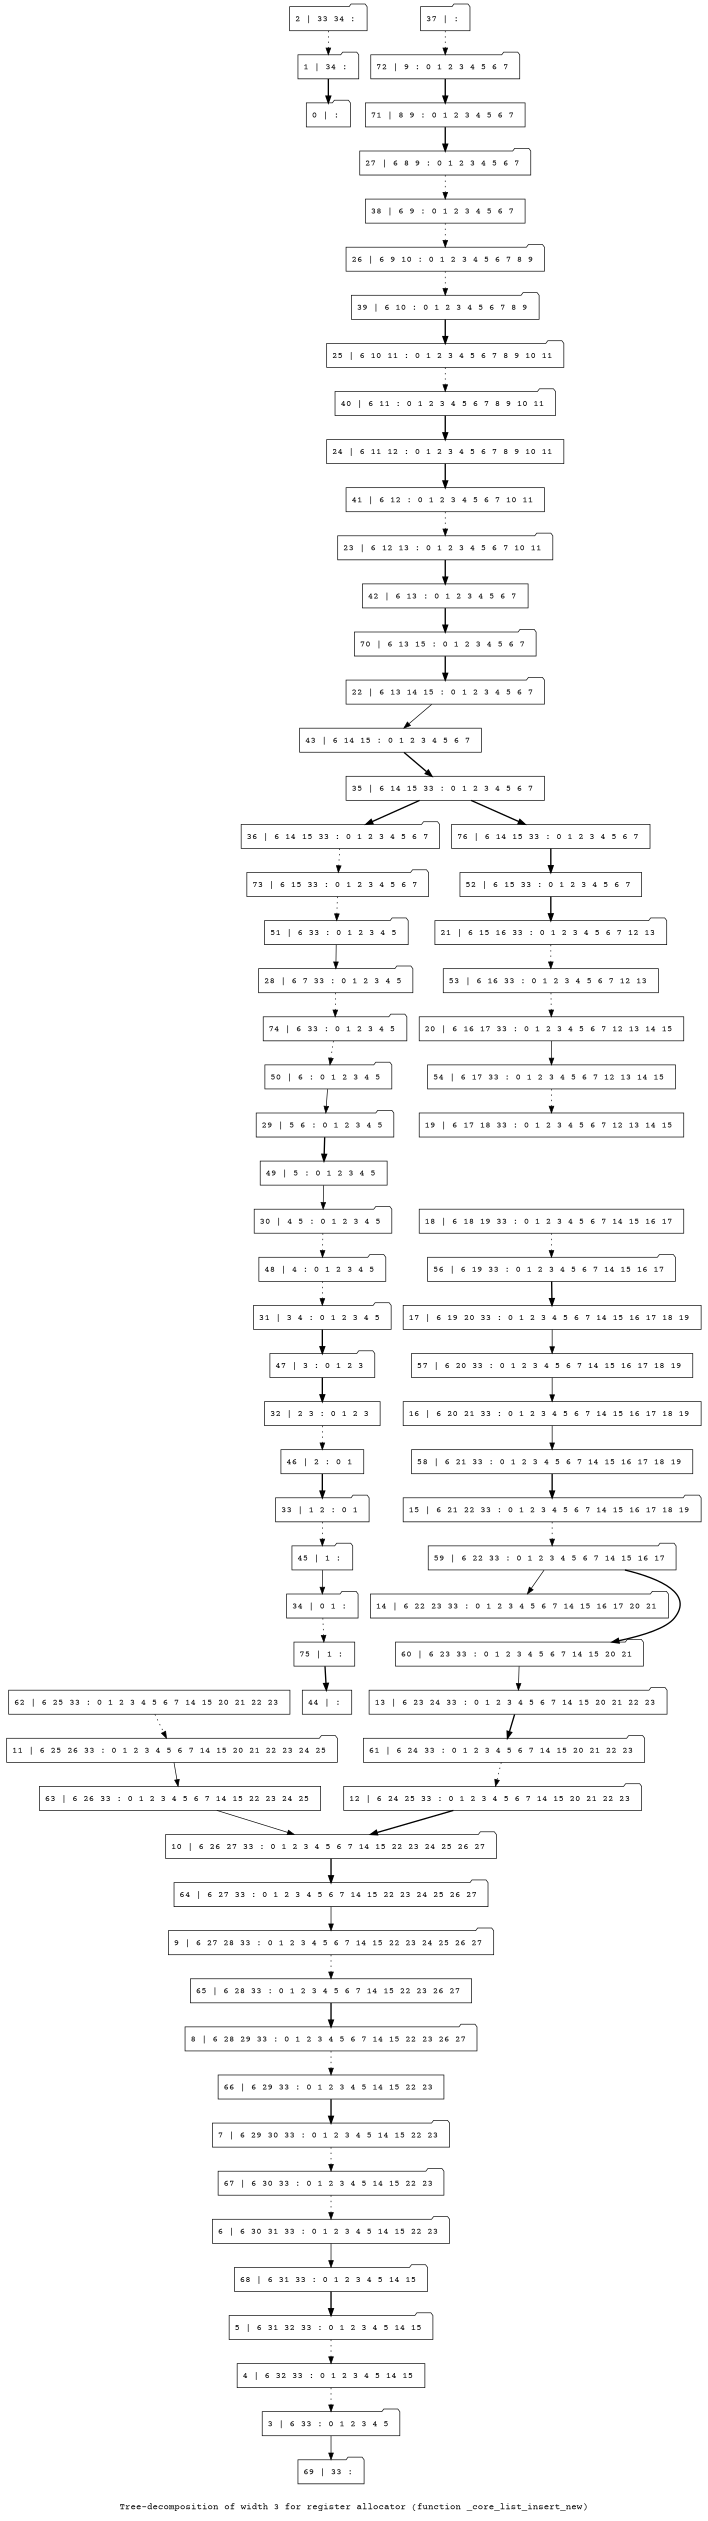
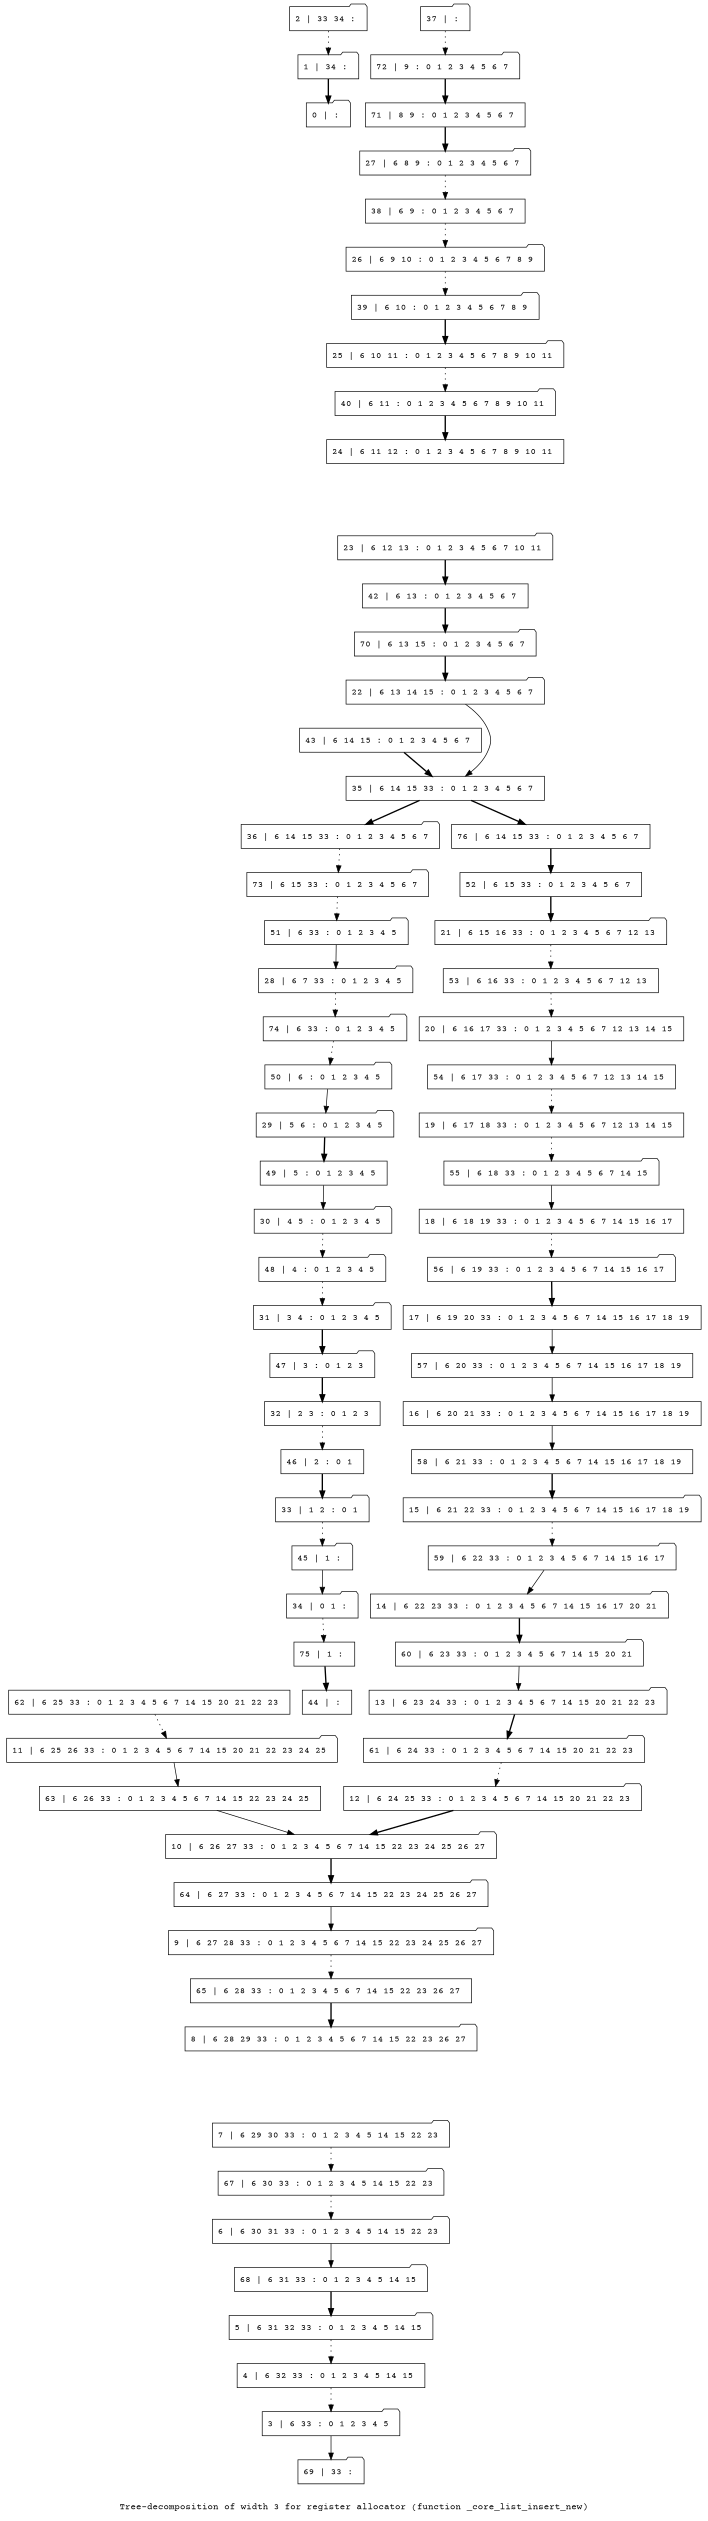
node "41 | 6 12 : 0 1 2 3 4 5 6 7 10 11": removed
edge "22 | 6 13 14 15 : 0 1 2 3 4 5 6 7" -> "43 | 6 14 15 : 0 1 2 3 4 5 6 7": now "22 | 6 13 14 15 : 0 1 2 3 4 5 6 7" -> "35 | 6 14 15 33 : 0 1 2 3 4 5 6 7"
node "55 | 6 18 33 : 0 1 2 3 4 5 6 7 14 15": added
edge "59 | 6 22 33 : 0 1 2 3 4 5 6 7 14 15 16 17" -> "60 | 6 23 33 : 0 1 2 3 4 5 6 7 14 15 20 21": now "14 | 6 22 23 33 : 0 1 2 3 4 5 6 7 14 15 16 17 20 21" -> "60 | 6 23 33 : 0 1 2 3 4 5 6 7 14 15 20 21"
node "66 | 6 29 33 : 0 1 2 3 4 5 14 15 22 23": removed
